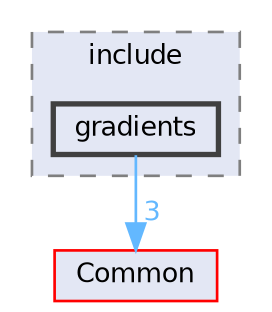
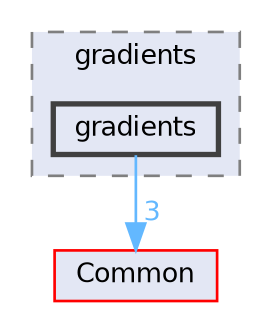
cluster "include": label "include" -> "gradients"
